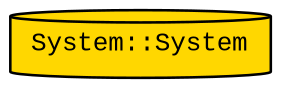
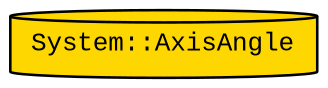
node "System::System": label "System::System" -> "System::AxisAngle"
